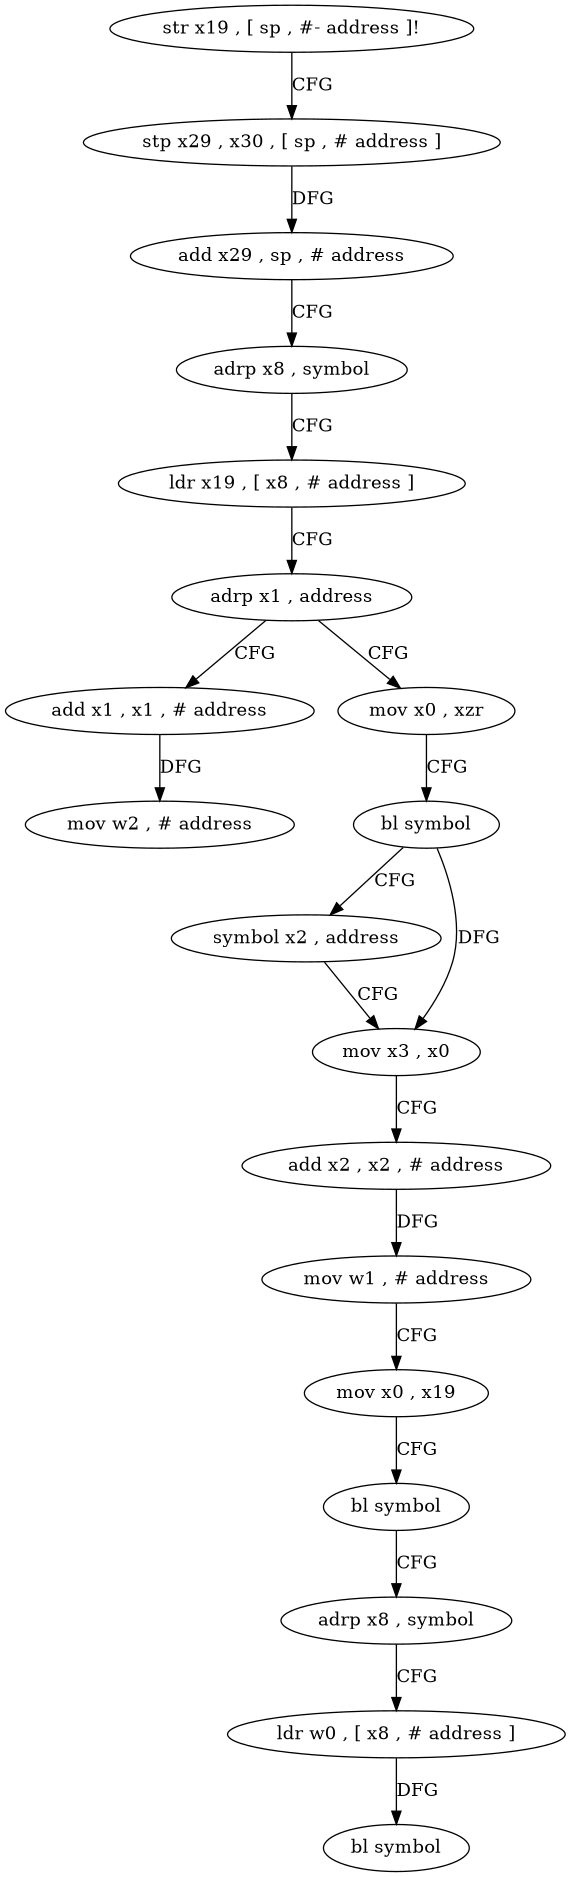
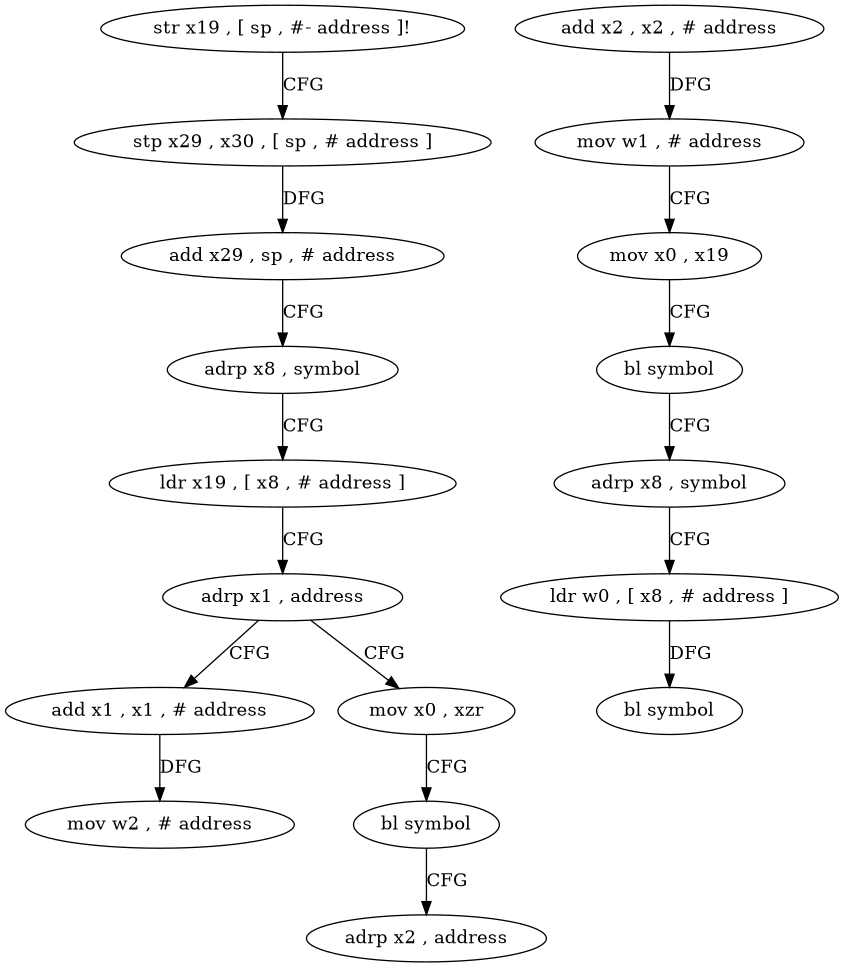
node "symbol x2 , address": label "symbol x2 , address" -> "adrp x2 , address"
node "mov x3 , x0": removed
